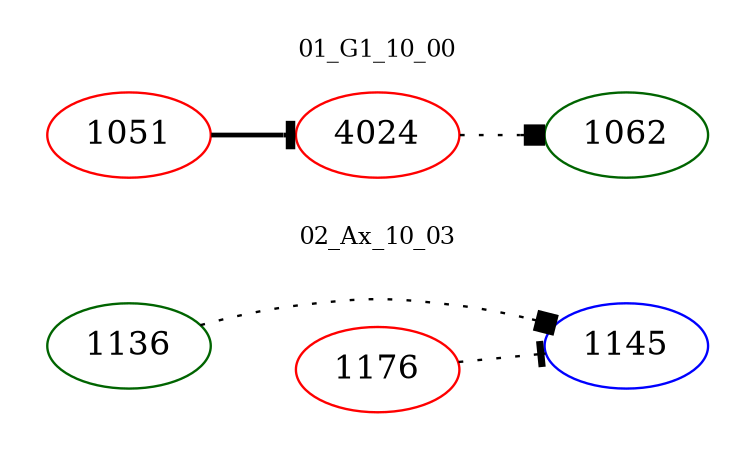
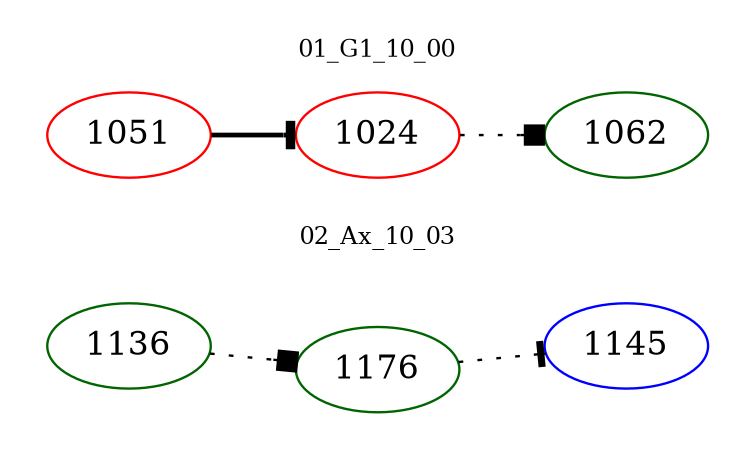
node "4024": label "4024" -> "1024"
edge "1136" -> "1145": now "1136" -> "1176"
node "1176": color red -> darkgreen
